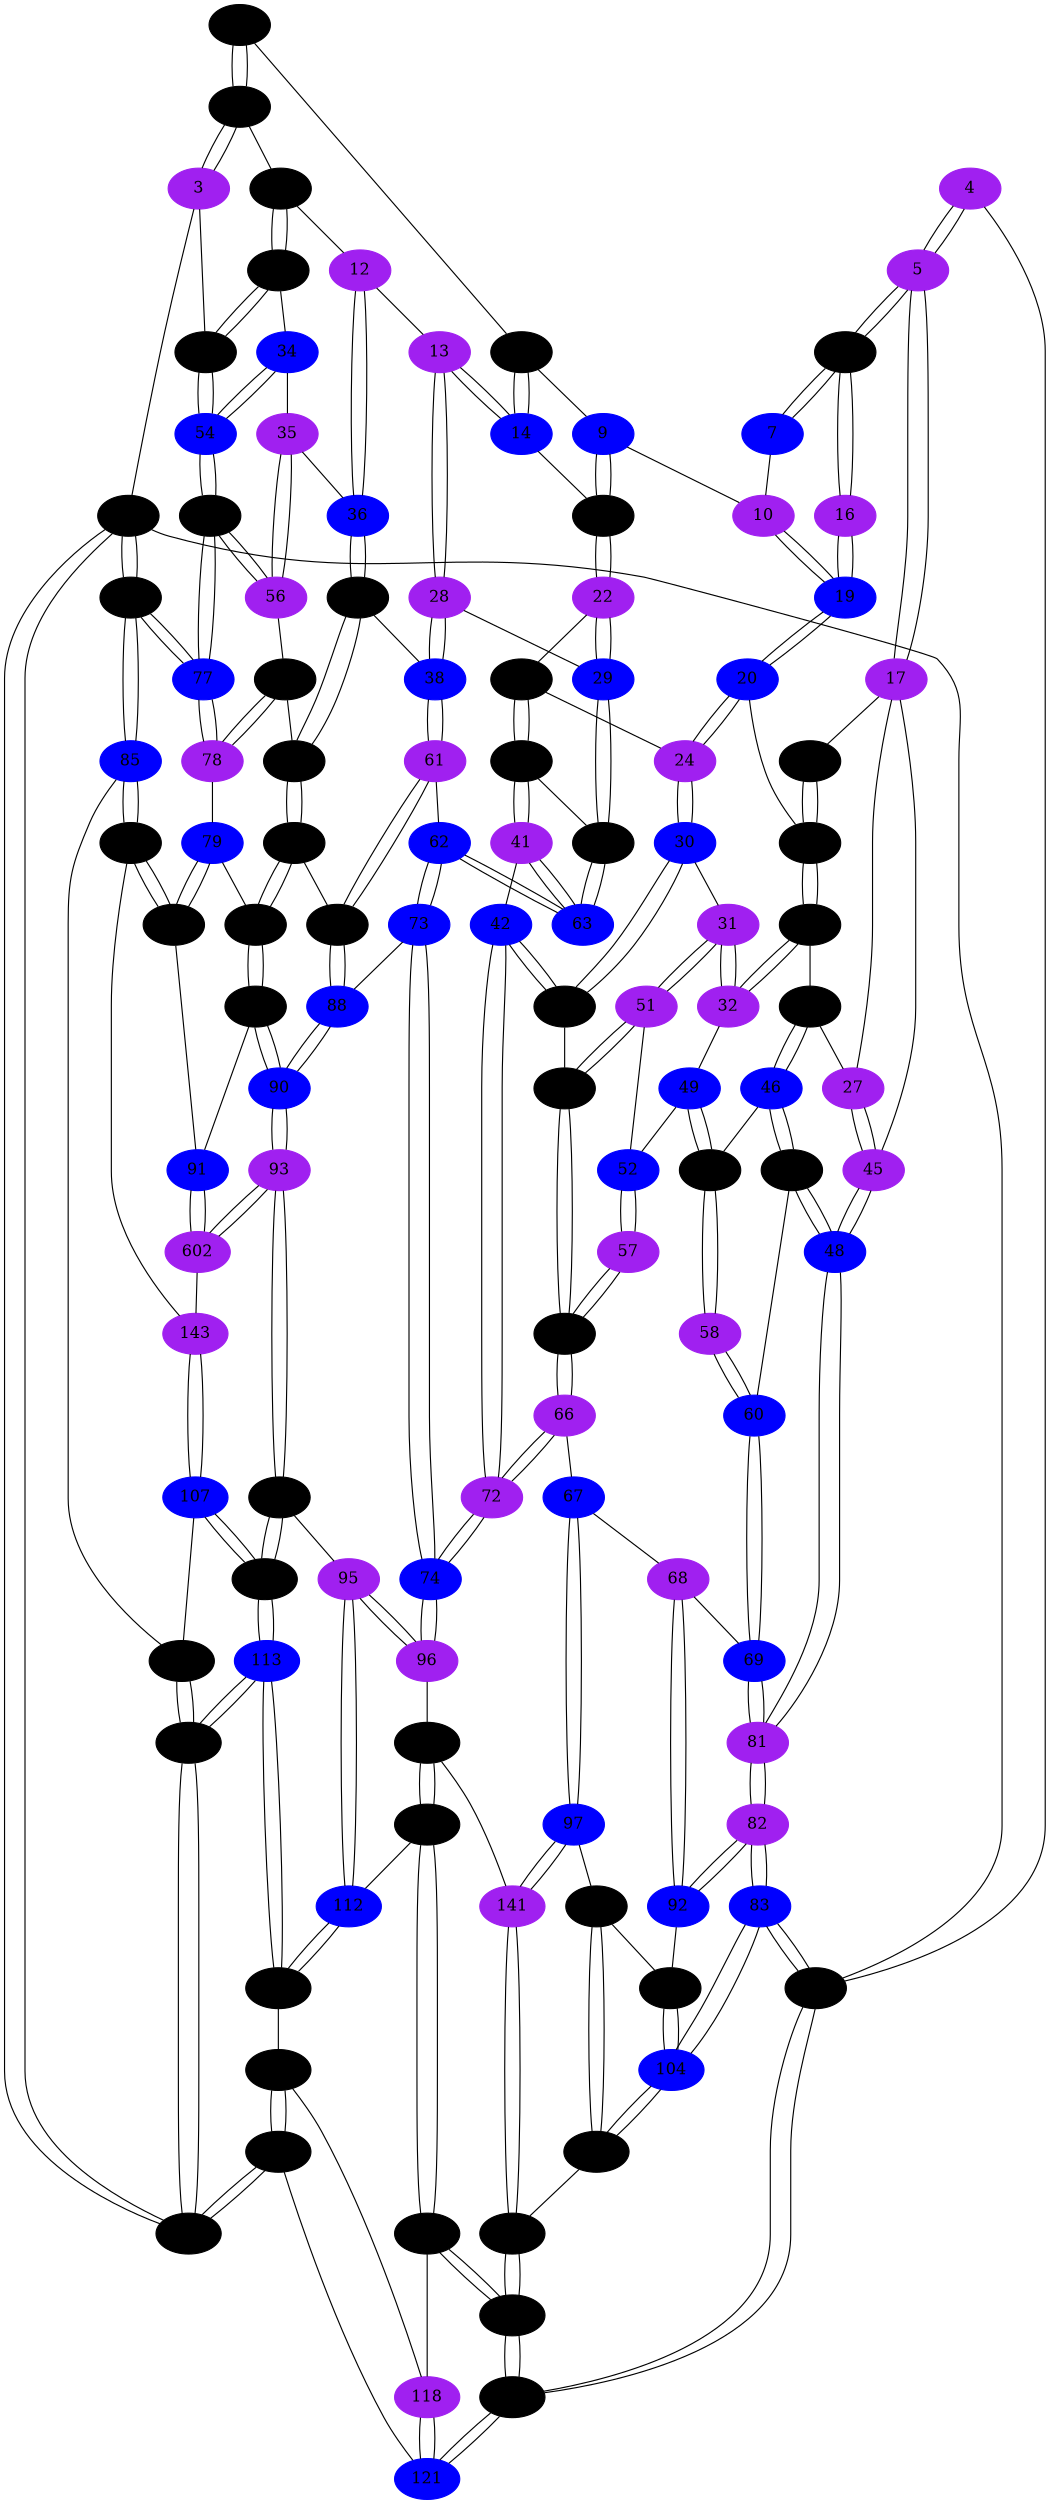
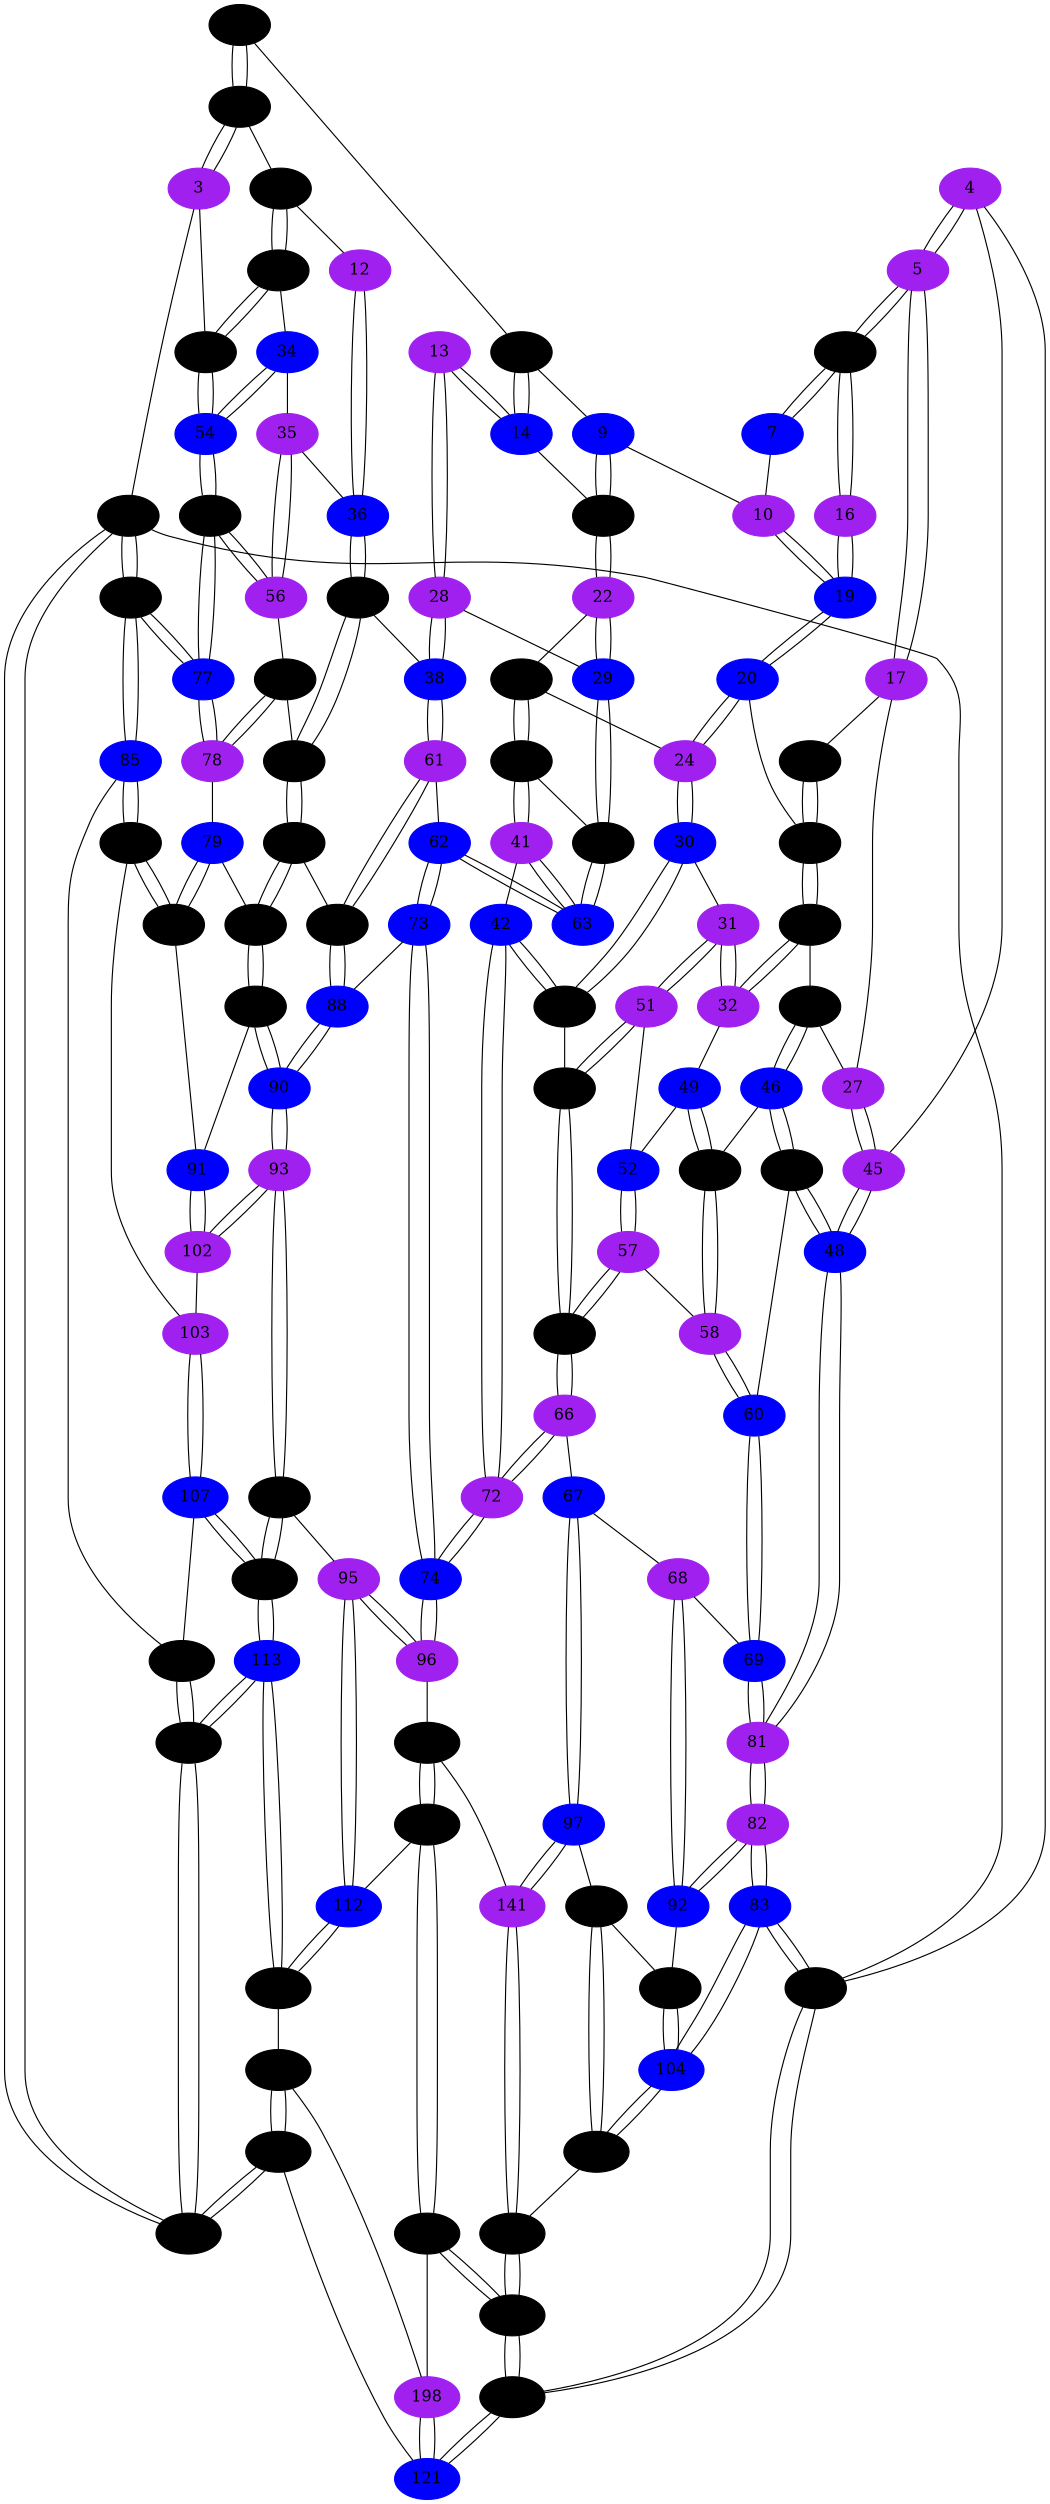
edge "12" -- "13": removed
edge "17" -- "45": now "4" -- "45"
node "602": label "602" -> "102"
edge "57" -- "58": added
node "143": label "143" -> "103"
node "118": label "118" -> "198"
